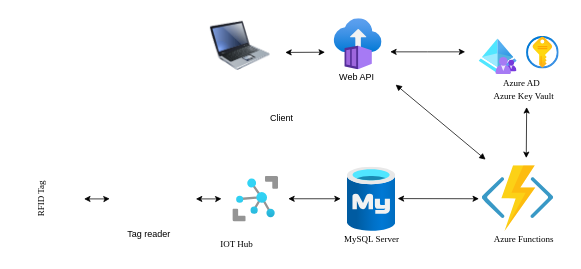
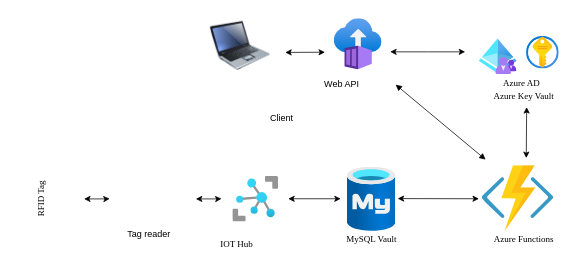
node "Web API": moved (357, 77) -> (342, 84)
node "MySQL Server": label "MySQL Server" -> "MySQL Vault"
